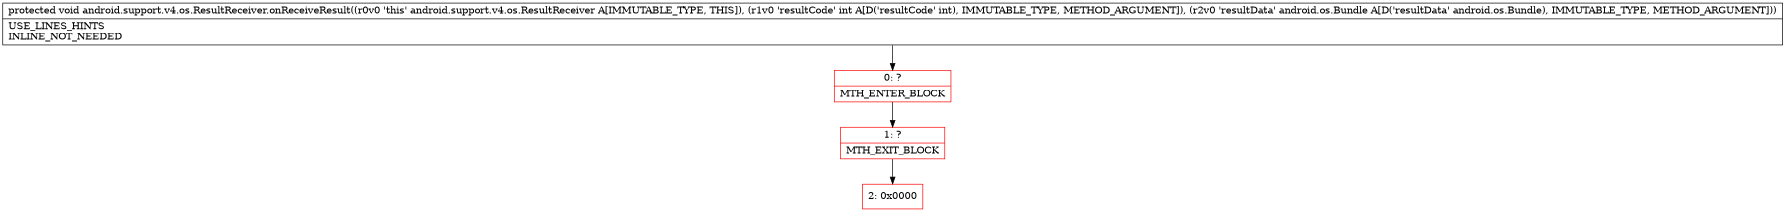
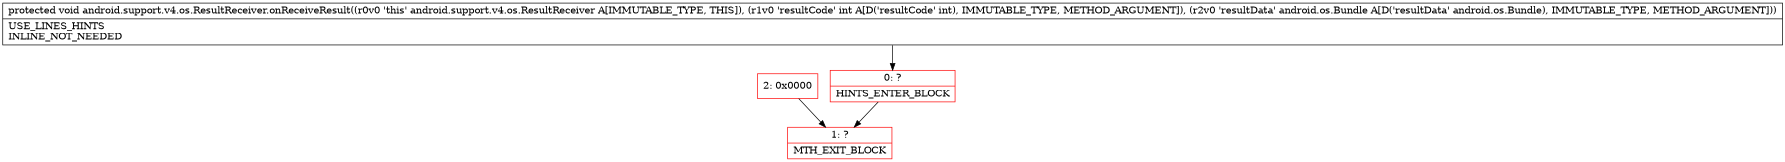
node "0: ?": text "MTH_ENTER_BLOCK" -> "HINTS_ENTER_BLOCK"
edge "1: ?" -> "2: 0x0000": reversed
